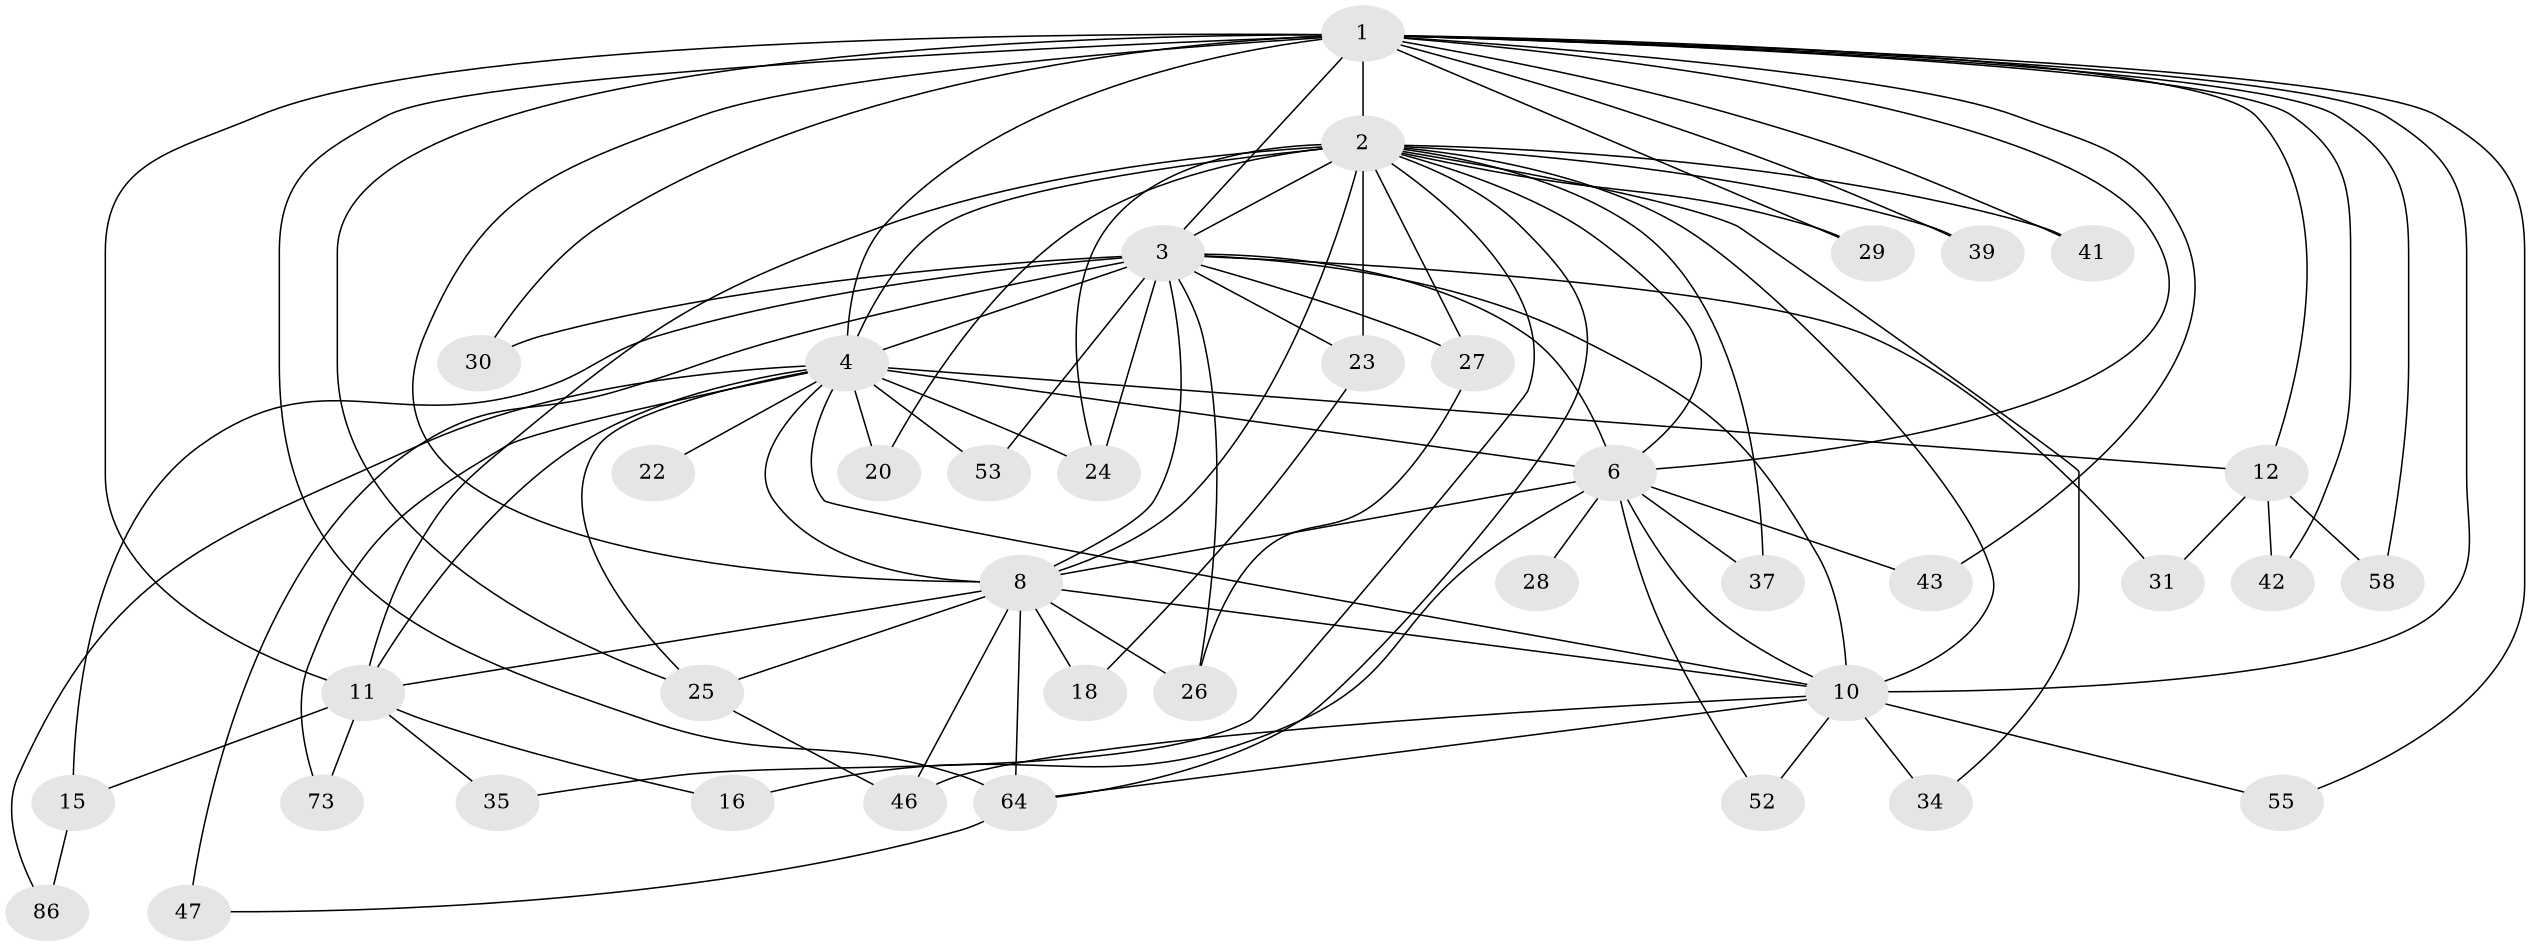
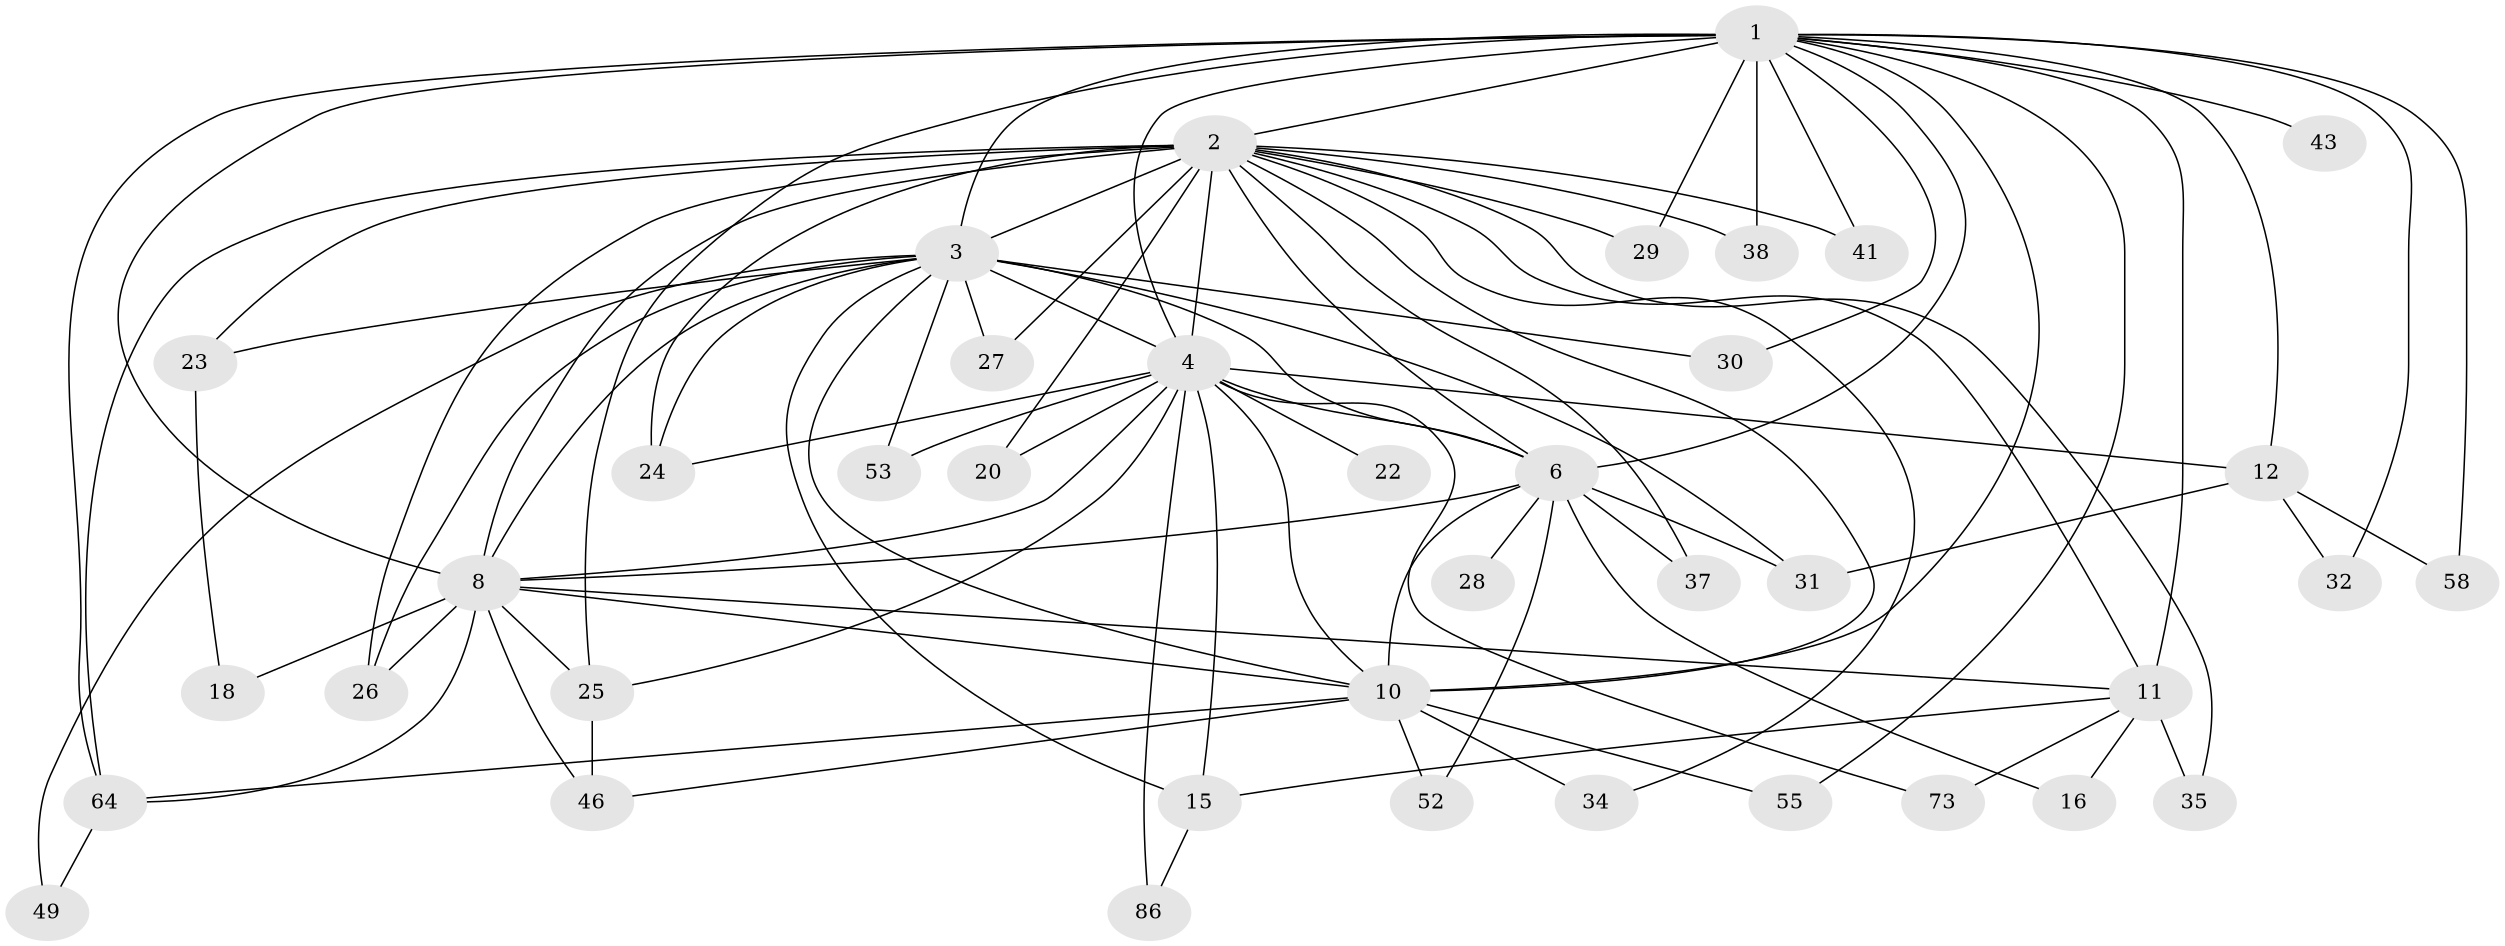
node "39": label "39" -> "38"
edge "4" -- "11": now "4" -- "15"
edge "27" -- "26": now "2" -- "26"
edge "6" -- "43": now "6" -- "31"
node "42": label "42" -> "32"
node "47": label "47" -> "49"
